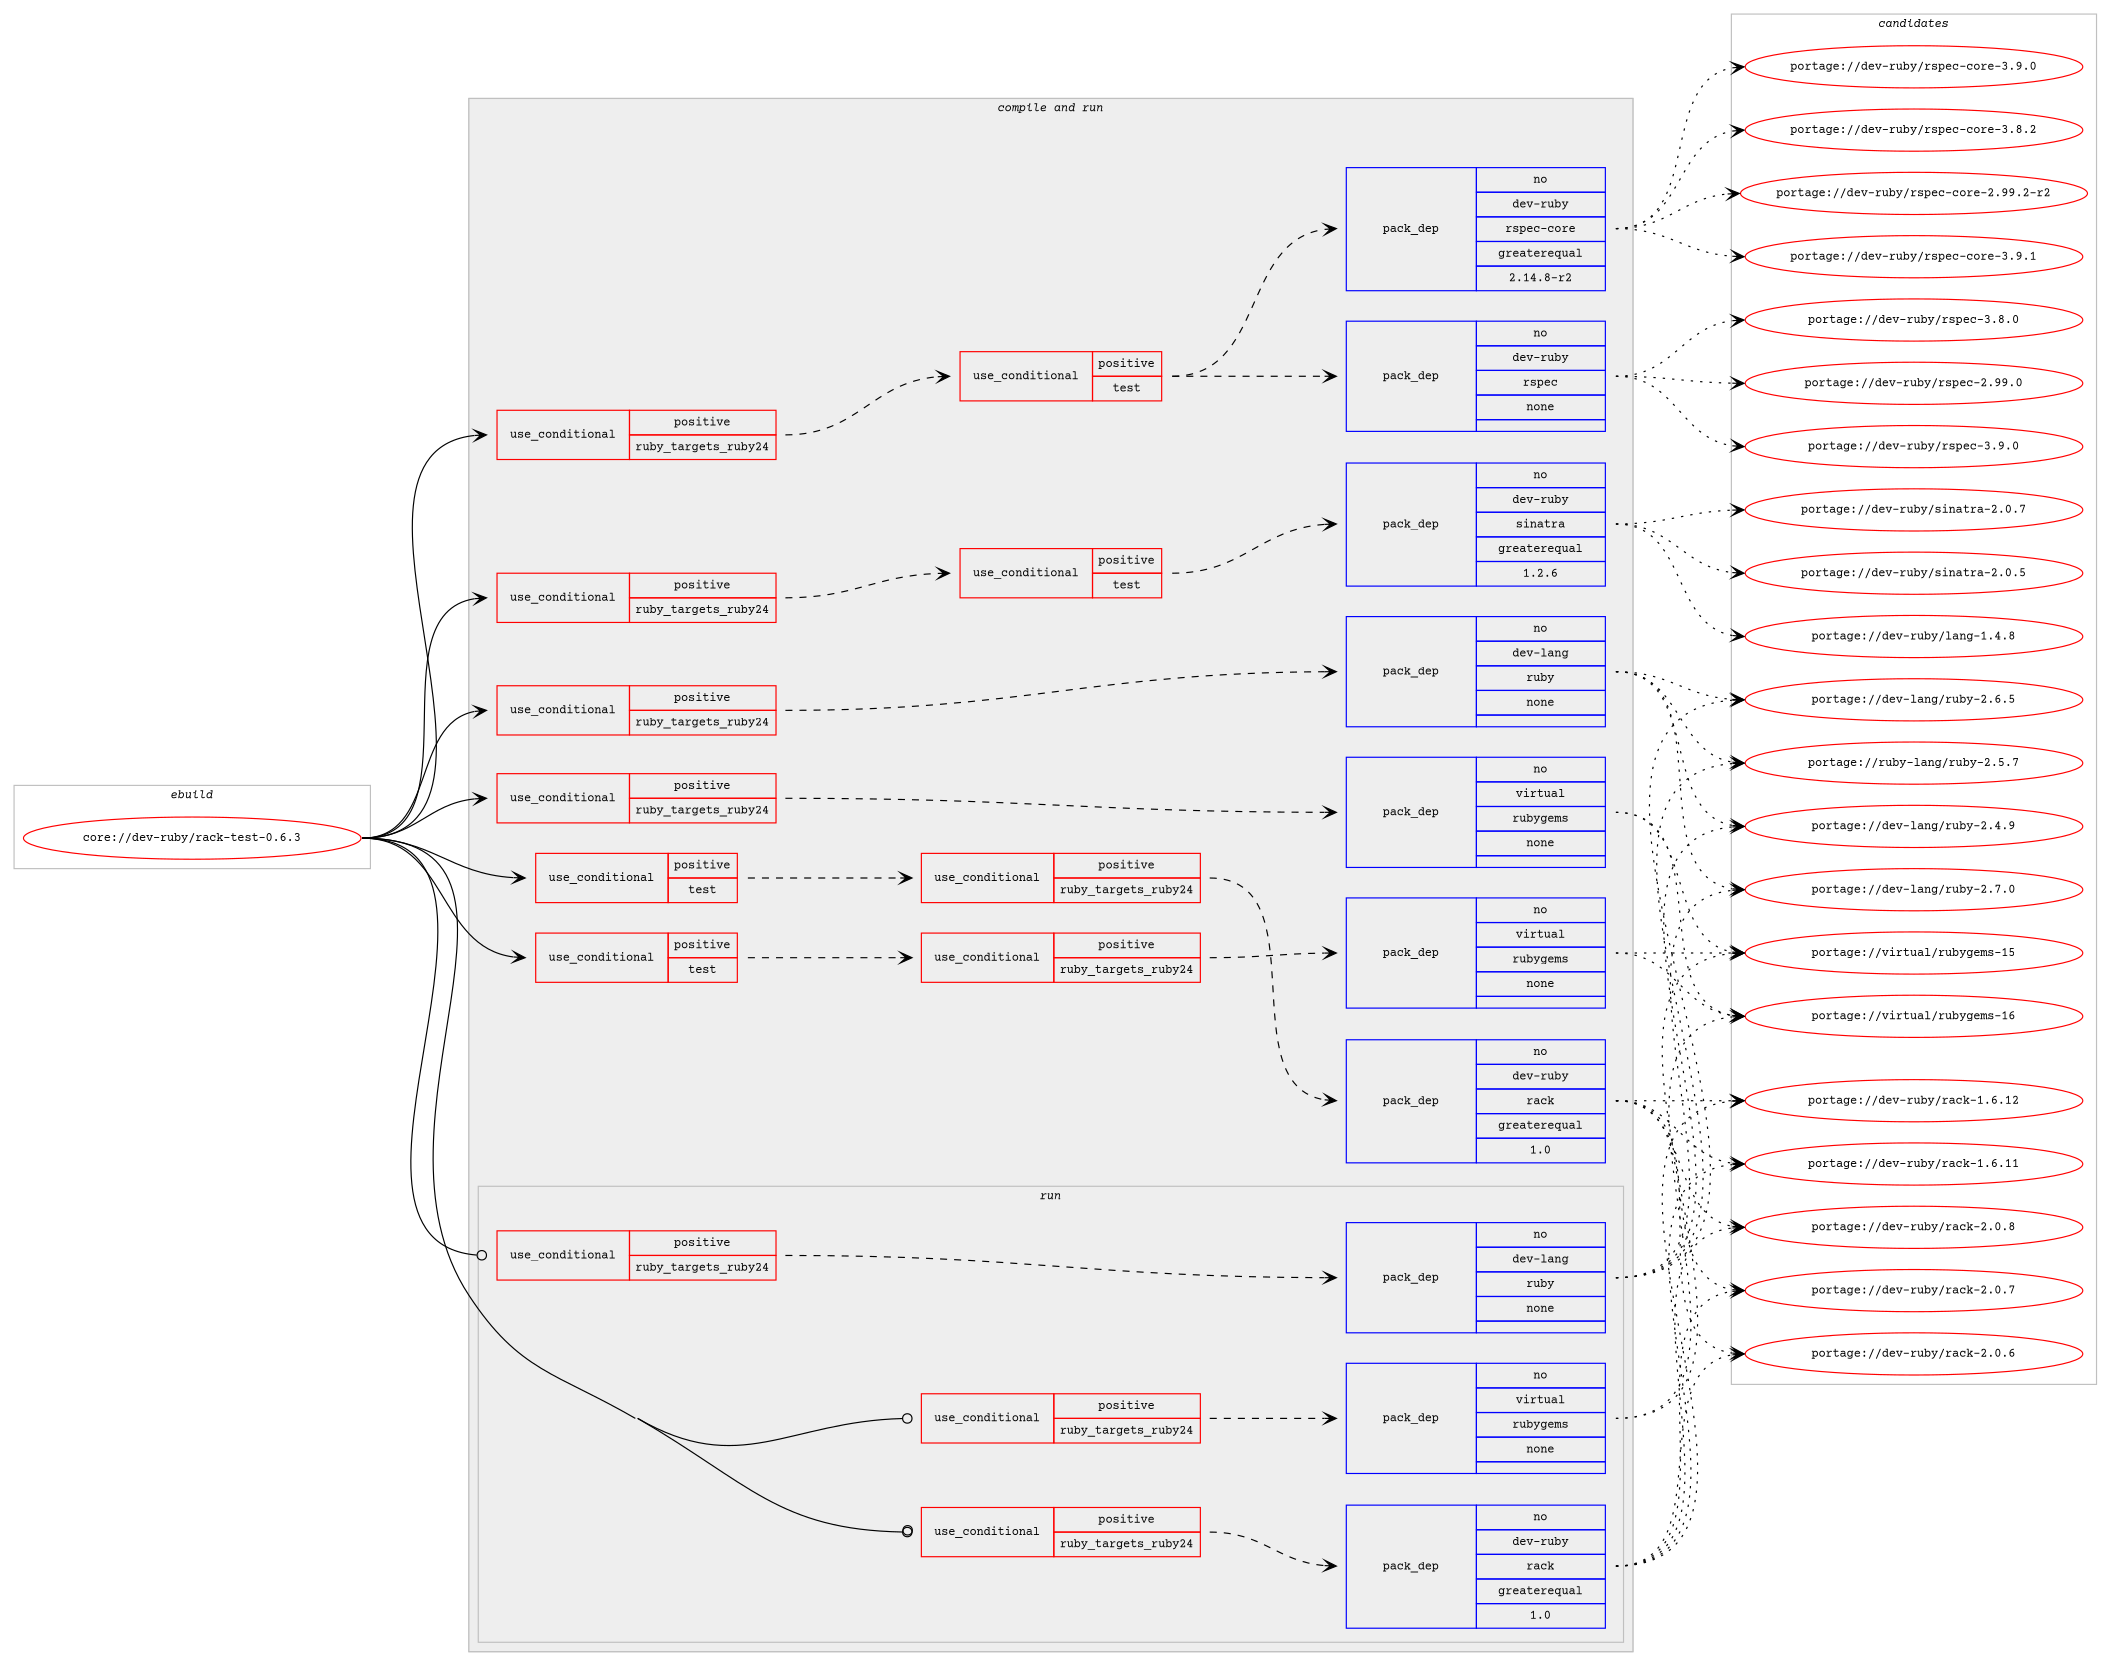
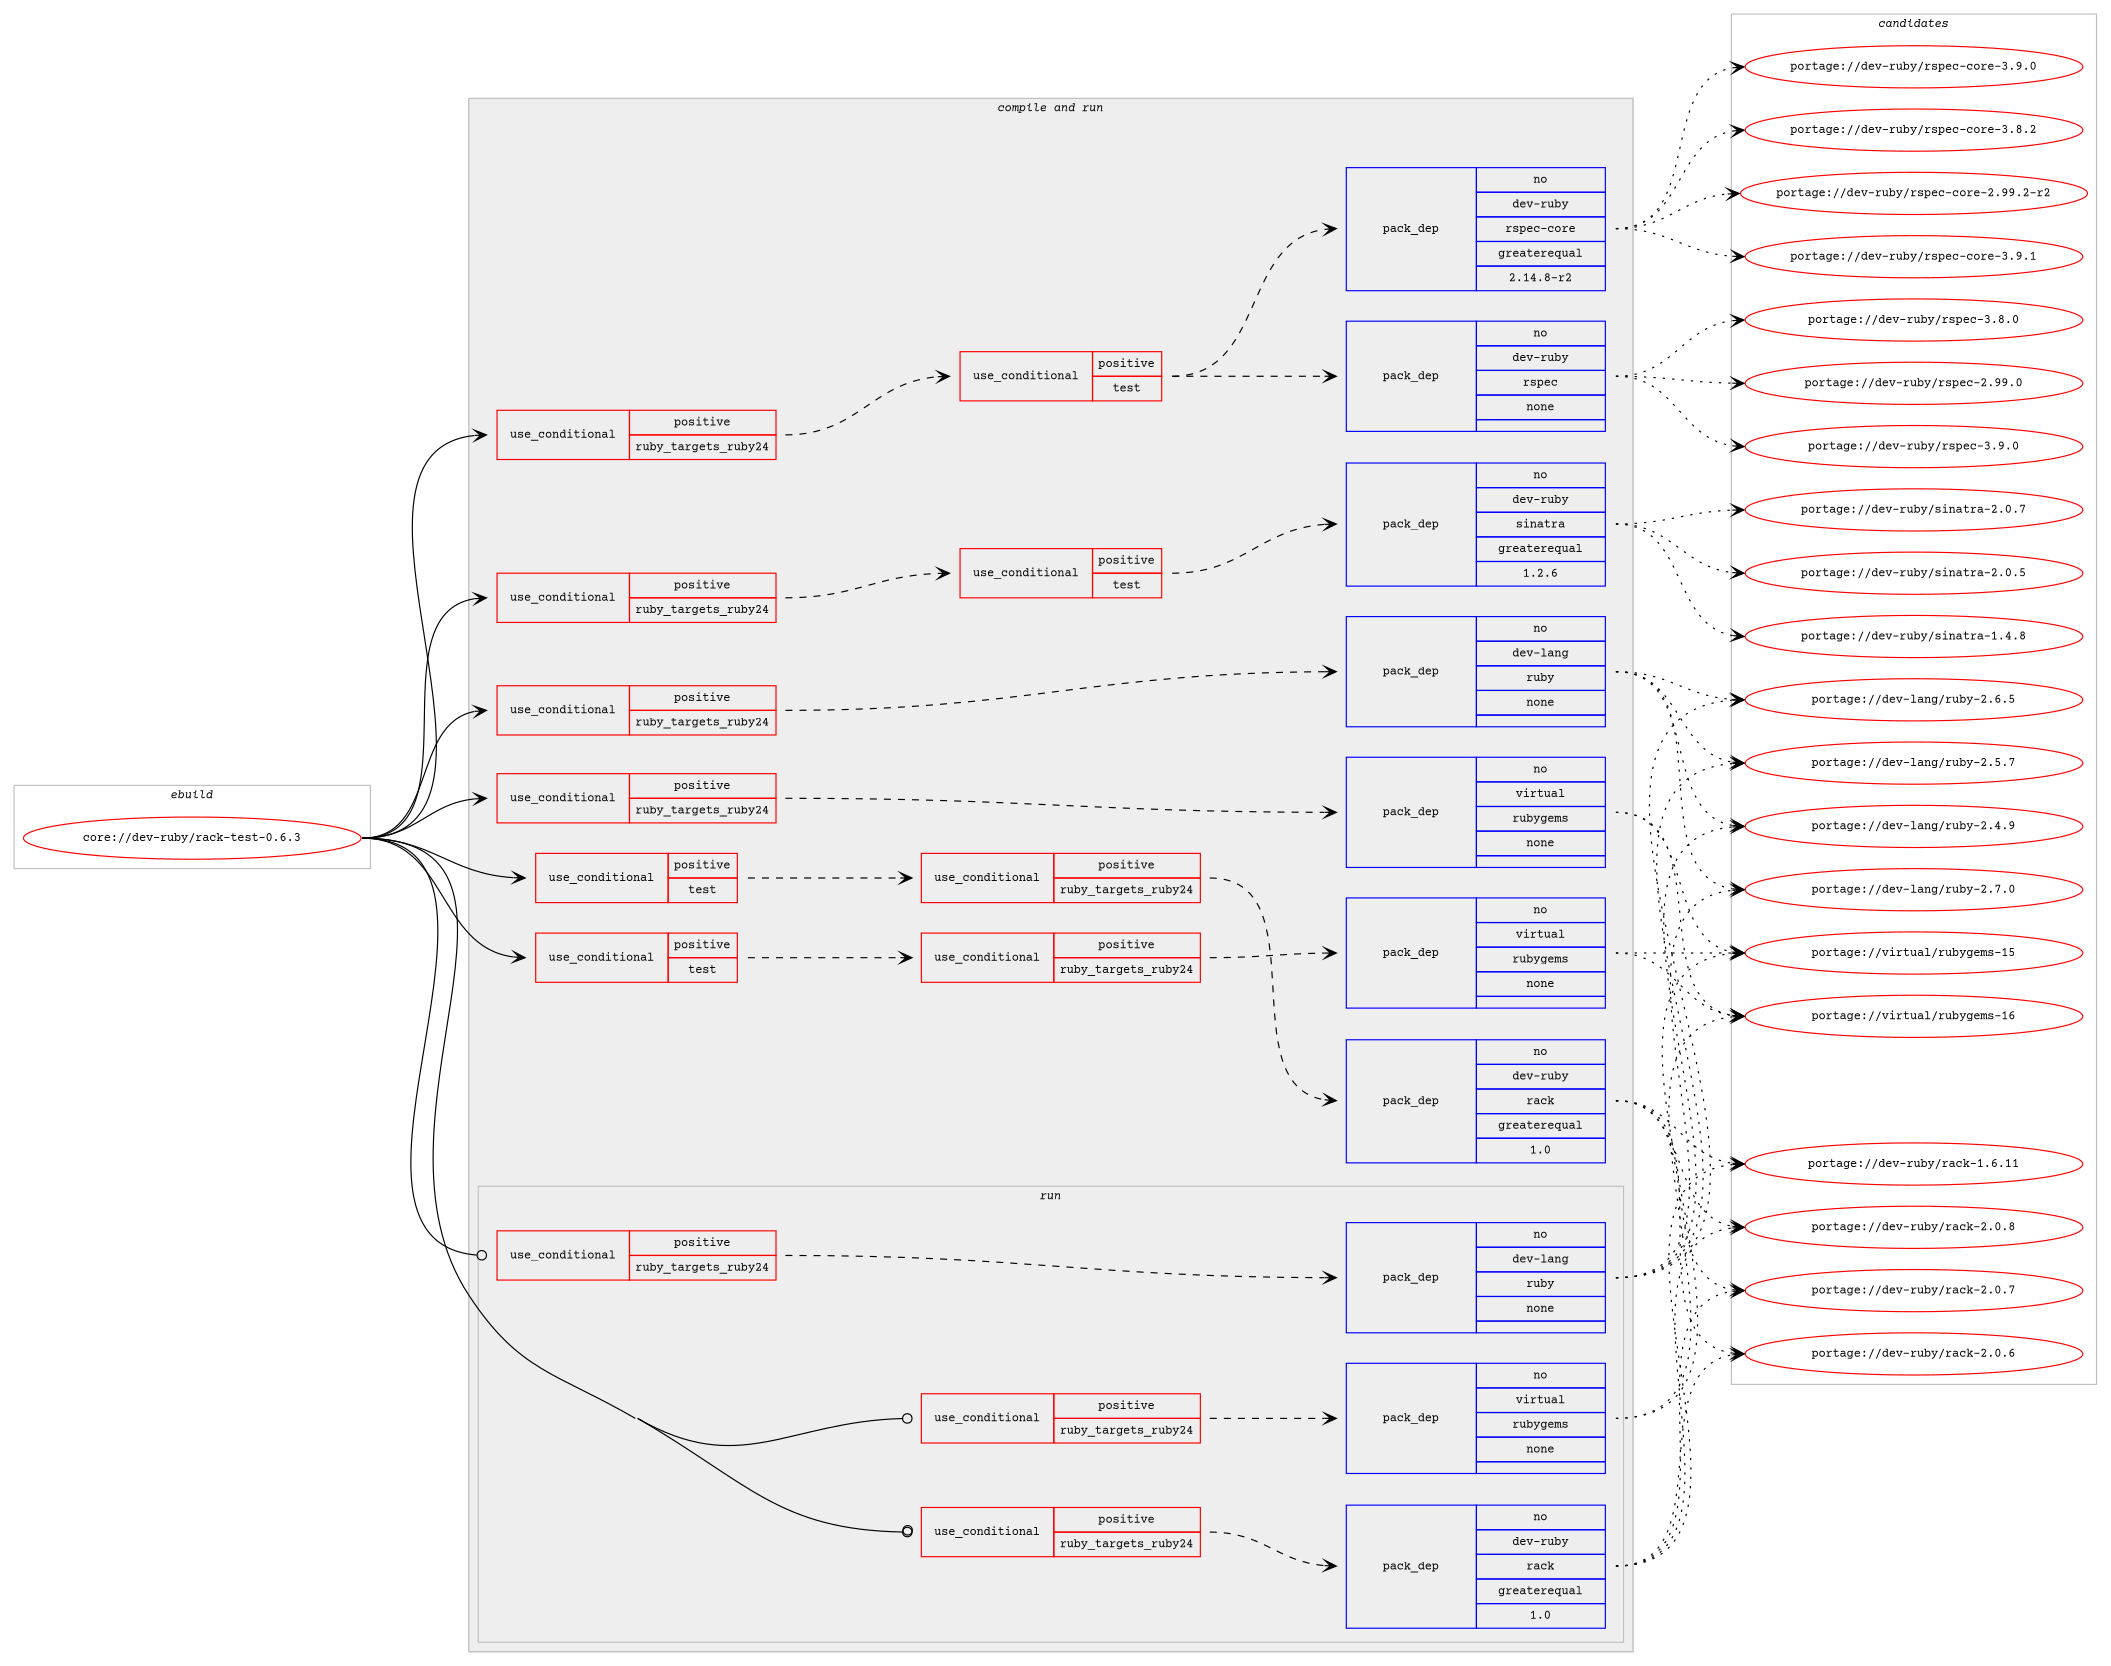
node "portage://dev-ruby/lang-1.4.8": label "portage://dev-ruby/lang-1.4.8" -> "portage://dev-ruby/sinatra-1.4.8"
node "portage://ruby-lang/ruby-2.5.7": label "portage://ruby-lang/ruby-2.5.7" -> "portage://dev-lang/ruby-2.5.7"
node "portage://dev-ruby/rack-1.6.12": removed
